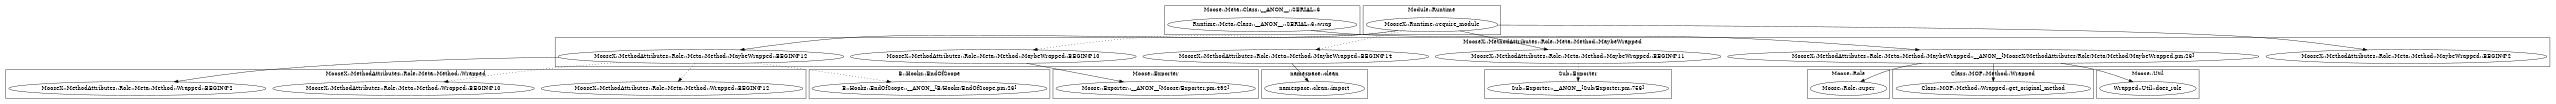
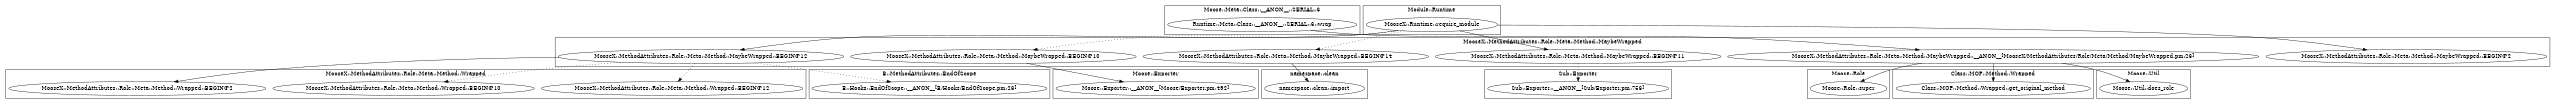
cluster "B::Hooks::EndOfScope": label "B::Hooks::EndOfScope" -> "B::MethodAttributes::EndOfScope"
node "Wrapped::Util::does_role": label "Wrapped::Util::does_role" -> "Moose::Util::does_role"
